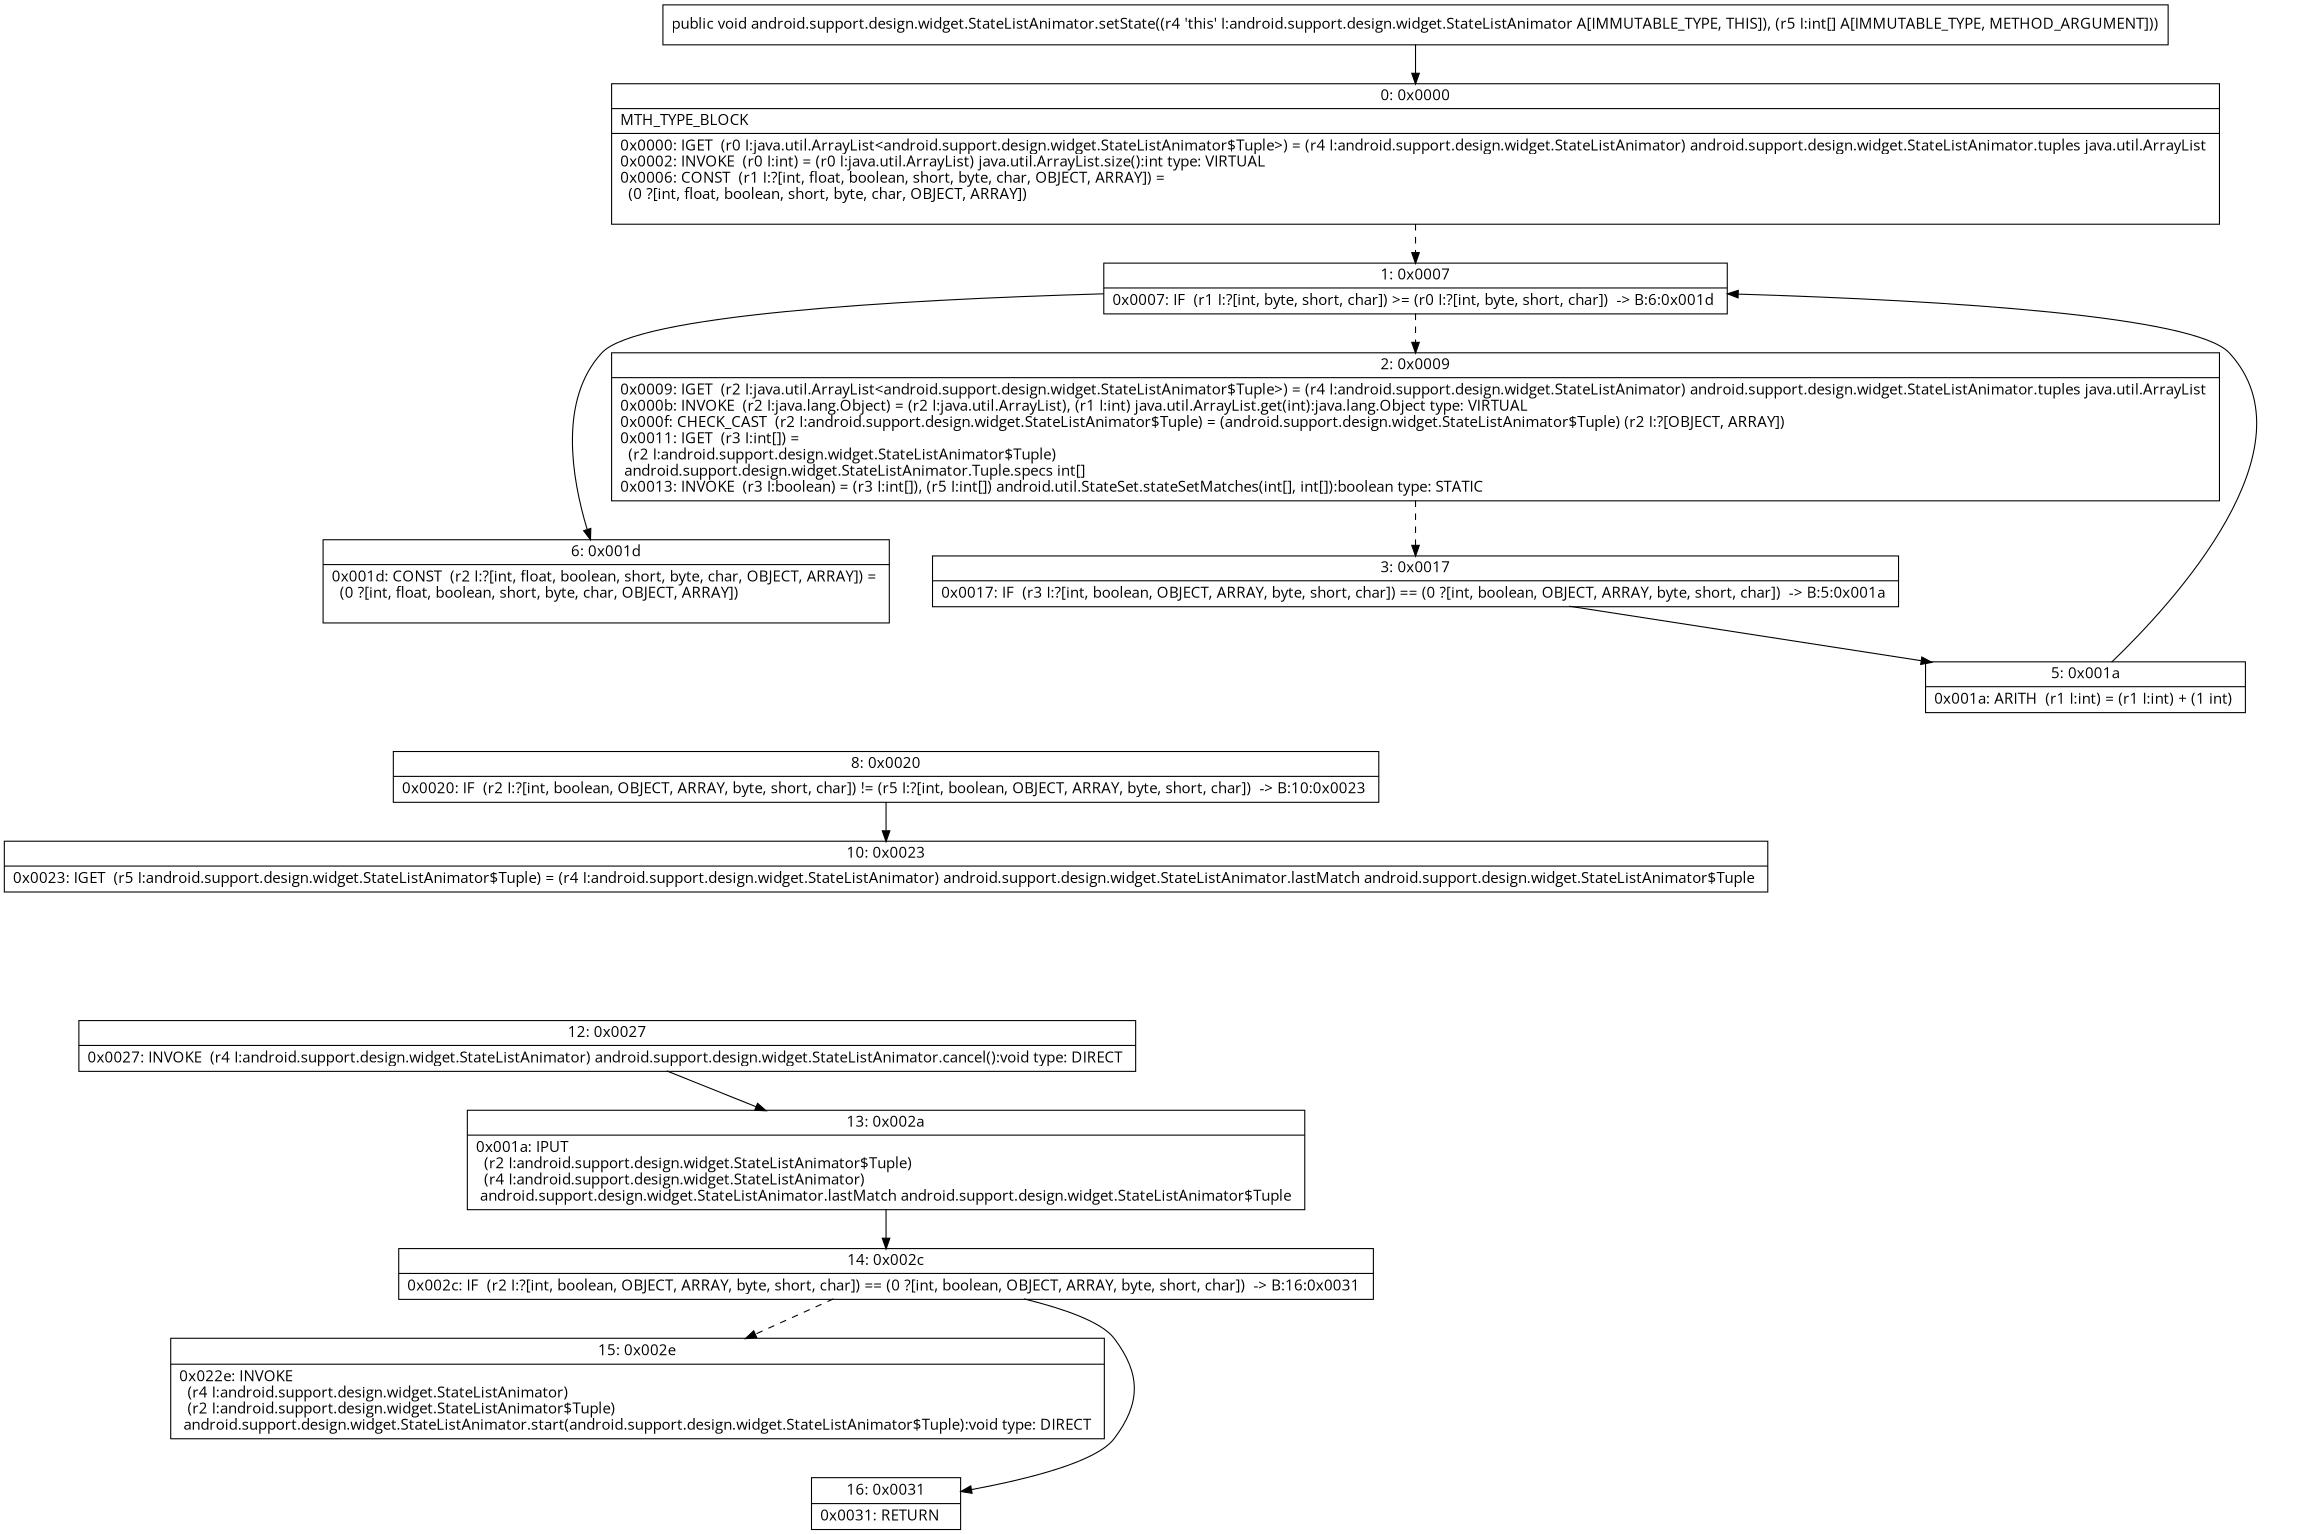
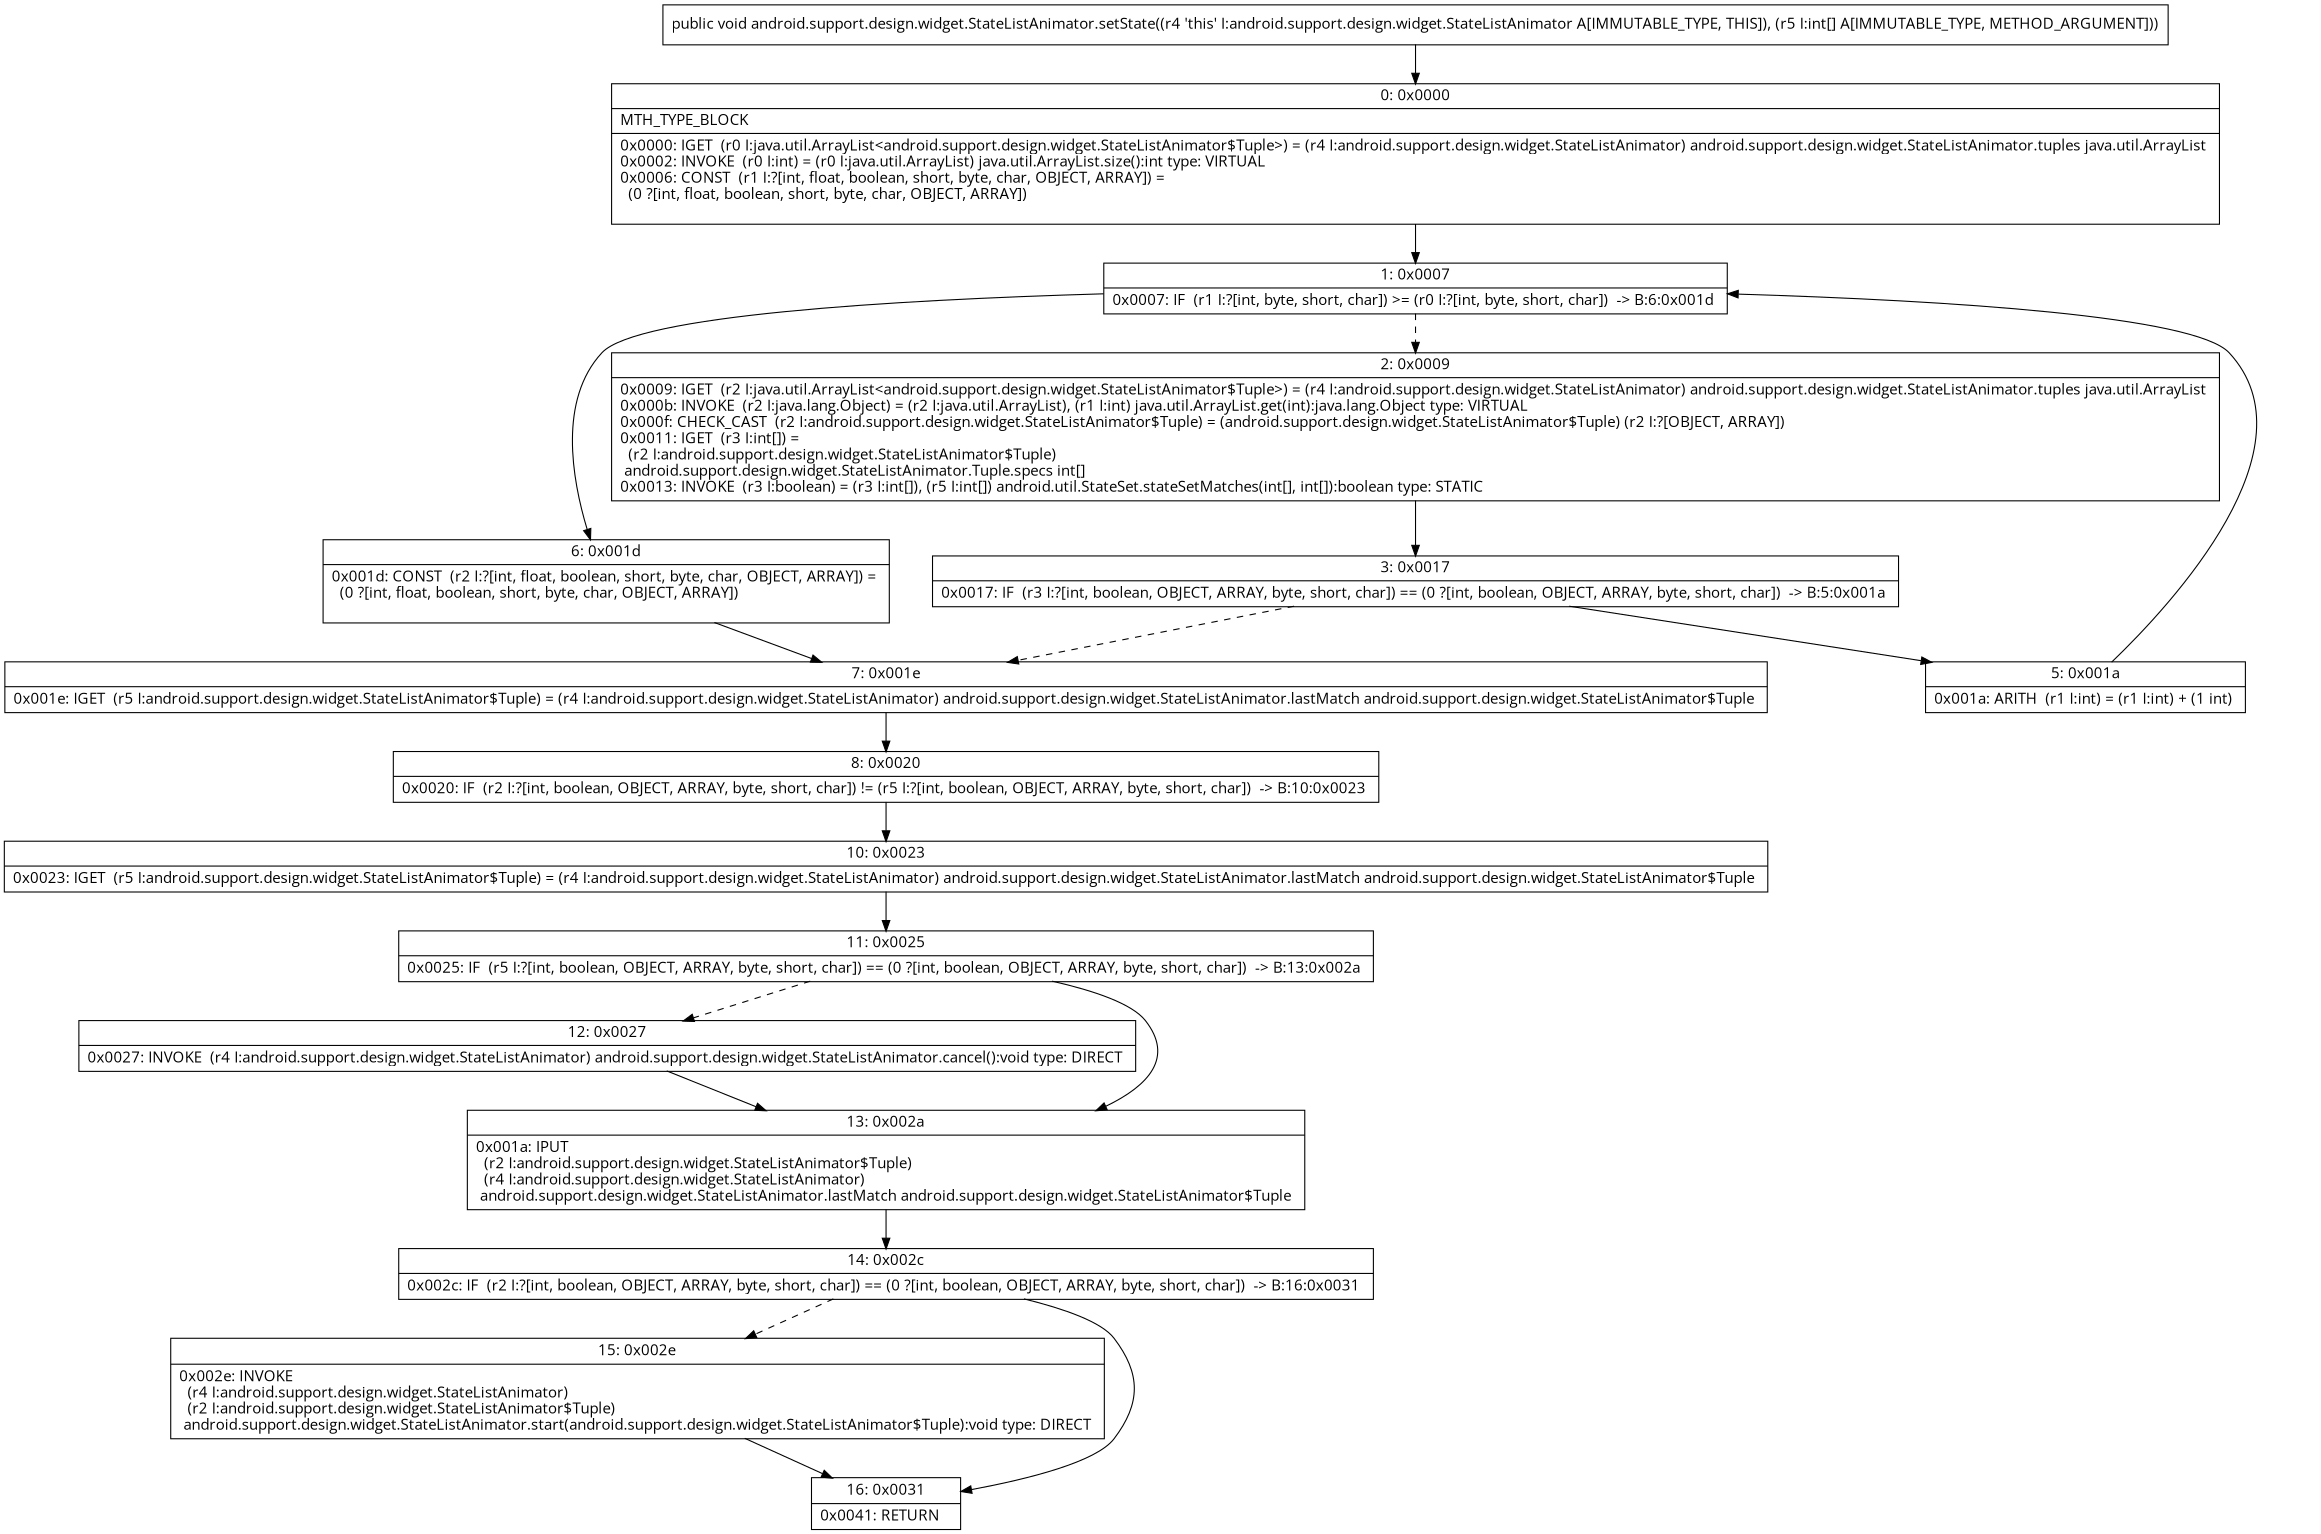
edge "0: 0x0000" -> "1: 0x0007": style dashed -> solid
edge "2: 0x0009" -> "3: 0x0017": style dashed -> solid
node "7: 0x001e": added
node "11: 0x0025": added
node "15: 0x002e": text "0x022e: INVOKE" -> "0x002e: INVOKE"
edge "15: 0x002e" -> "16: 0x0031": added
node "16: 0x0031": text "0x0031: RETURN" -> "0x0041: RETURN"
